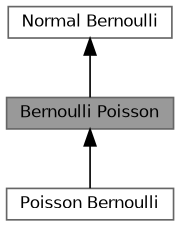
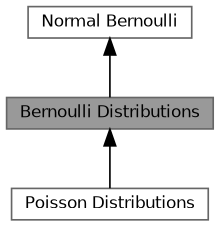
node "Bernoulli Poisson": label "Bernoulli Poisson" -> "Bernoulli Distributions"
node "Poisson Bernoulli": label "Poisson Bernoulli" -> "Poisson Distributions"
